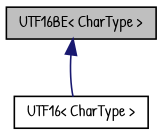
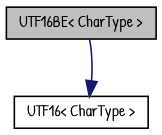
edge "UTF16< CharType >" -> "UTF16BE< CharType >": reversed
